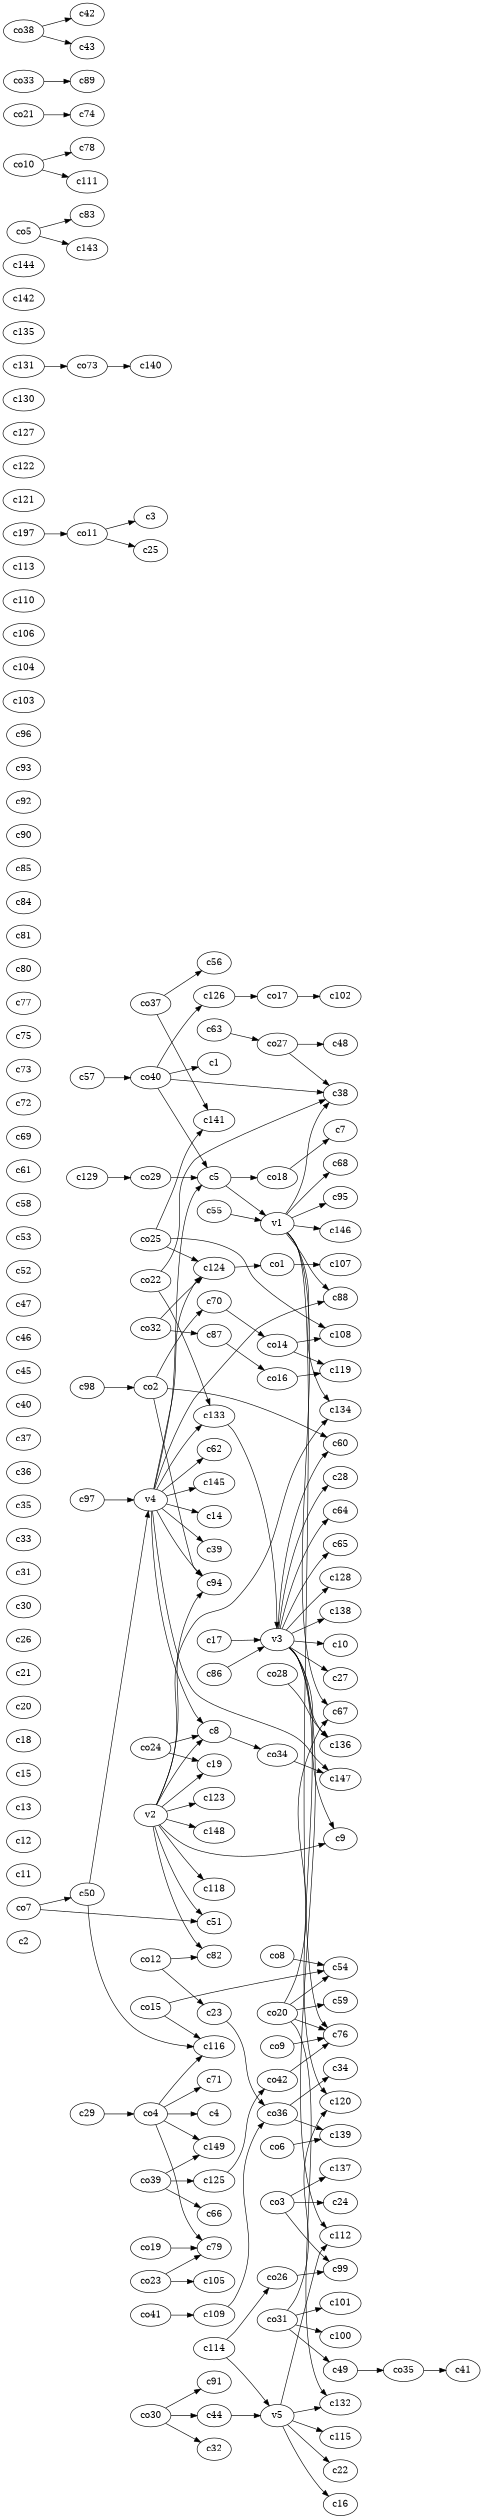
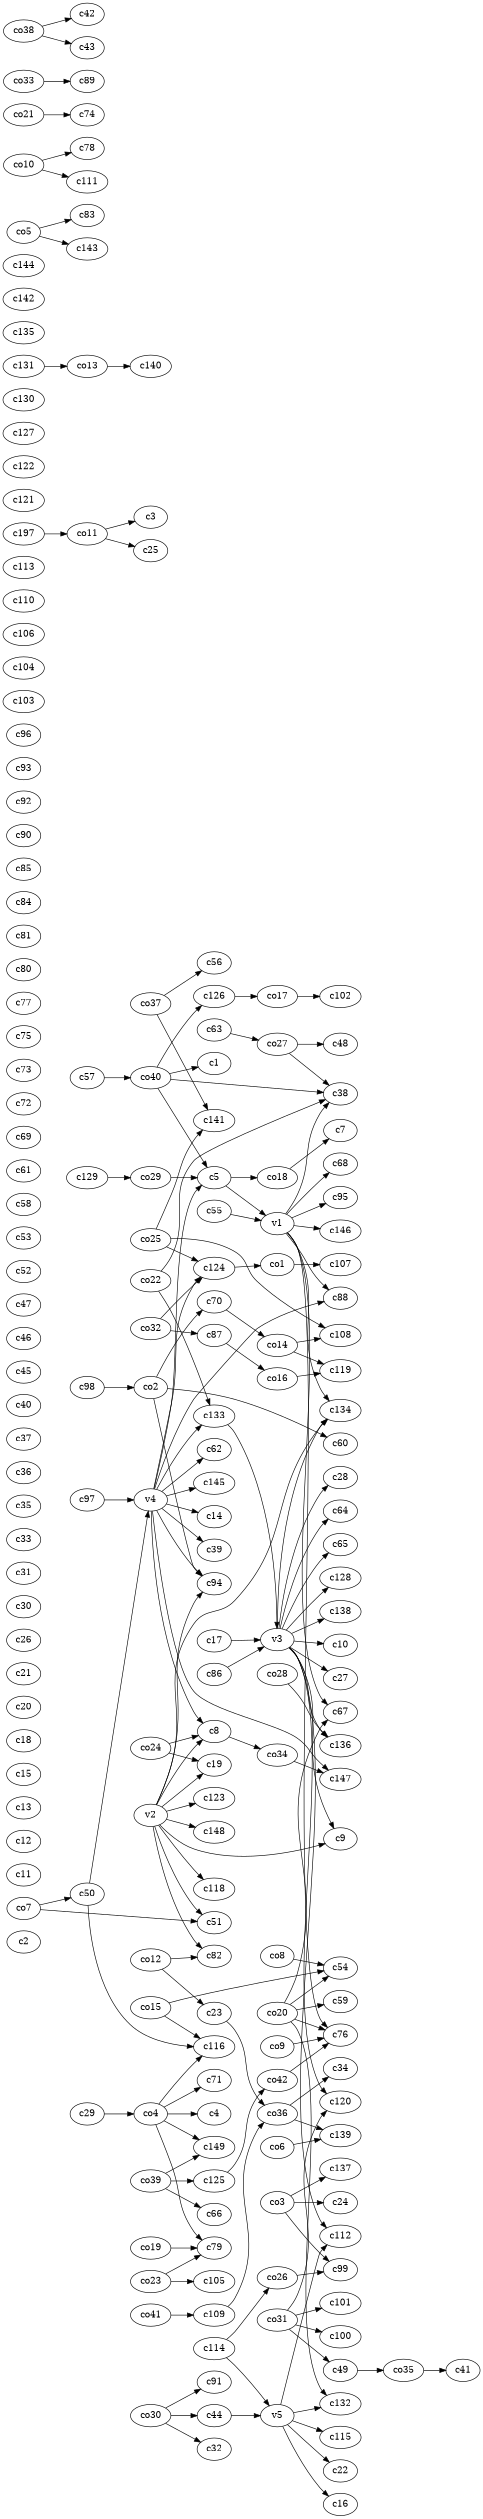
node "co73": label "co73" -> "co13"
edge "v3" -> "c60": now "v3" -> "c134"
